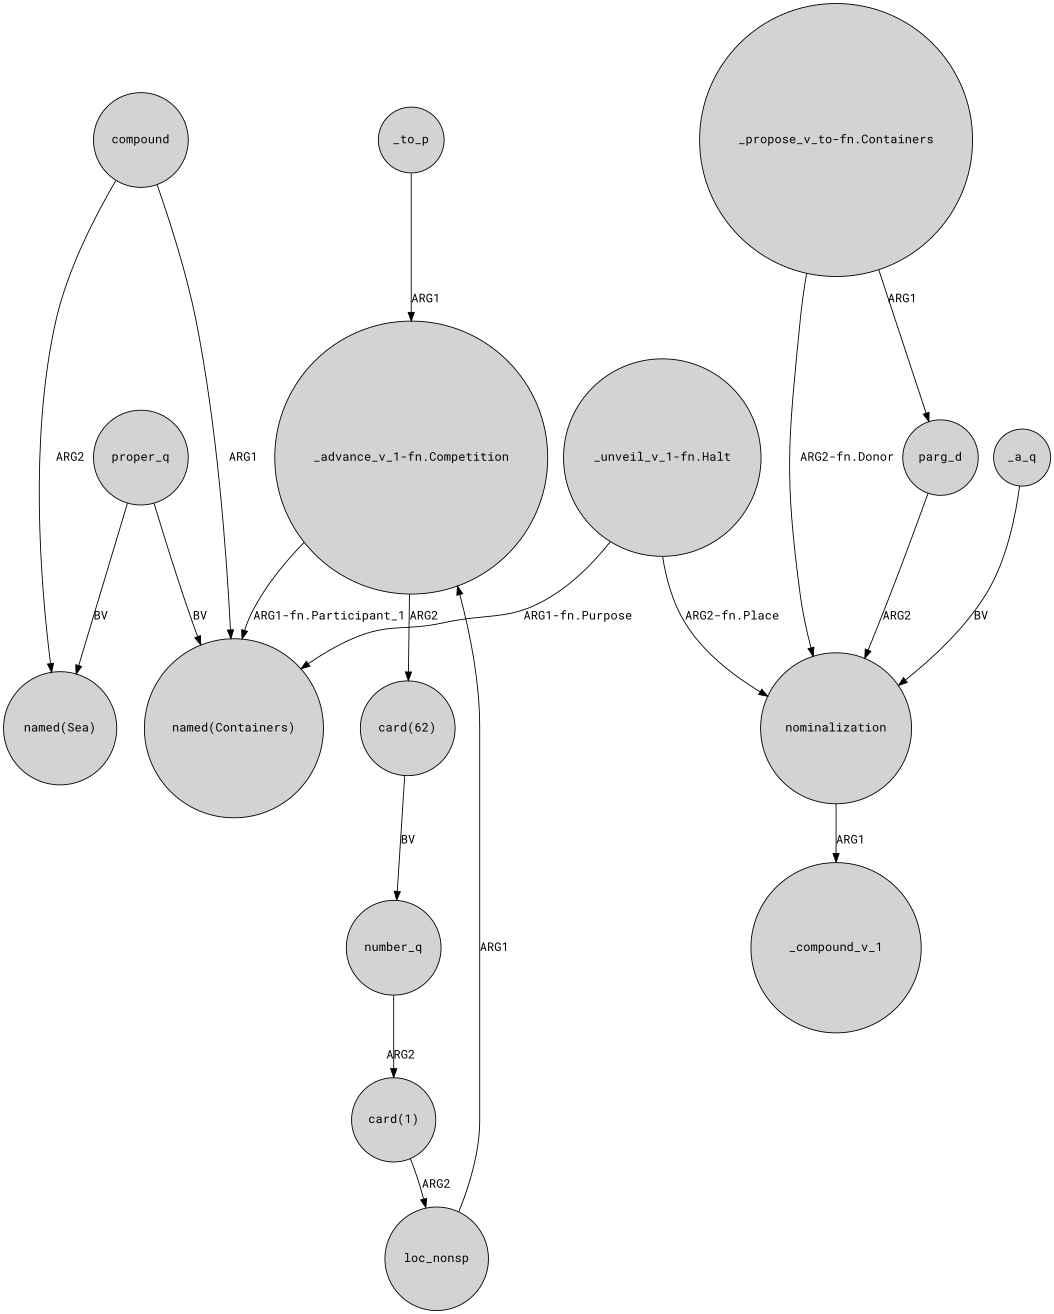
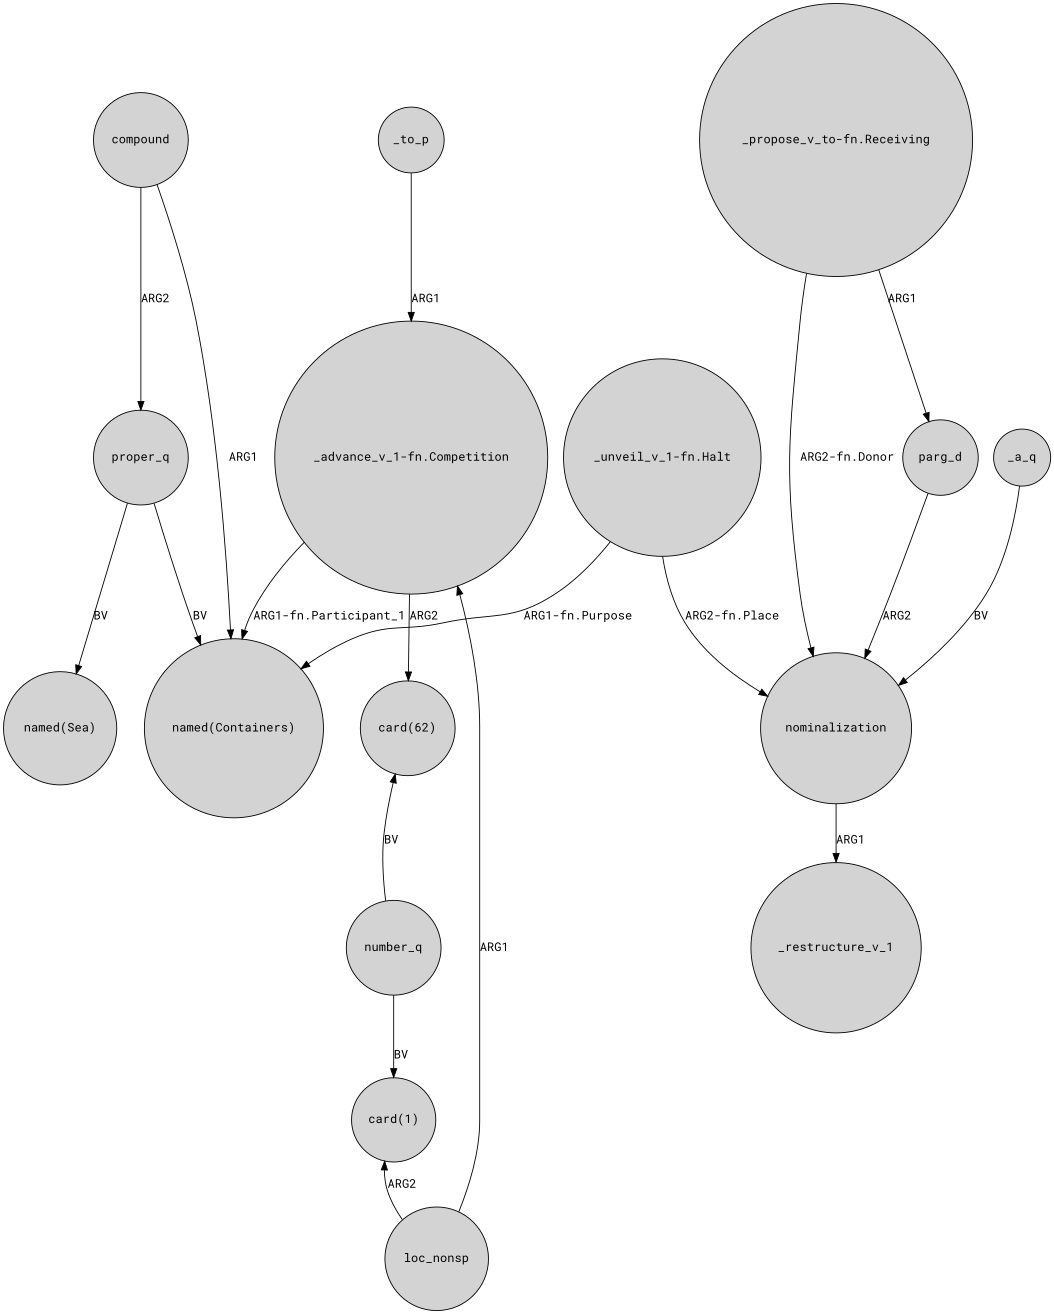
node "_propose_v_to-fn.Containers": label "_propose_v_to-fn.Containers" -> "_propose_v_to-fn.Receiving"
edge "compound" -> "named(Sea)": now "compound" -> "proper_q"
edge "card(62)" -> "number_q": reversed
node "_compound_v_1": label "_compound_v_1" -> "_restructure_v_1"
edge "number_q" -> "card(1)": label "ARG2" -> "BV"
edge "card(1)" -> "loc_nonsp": reversed
